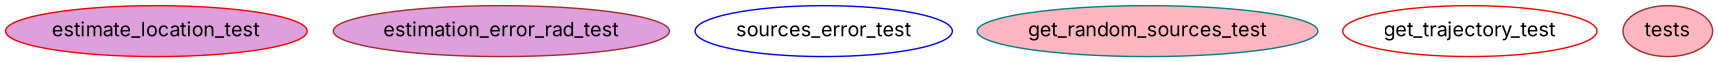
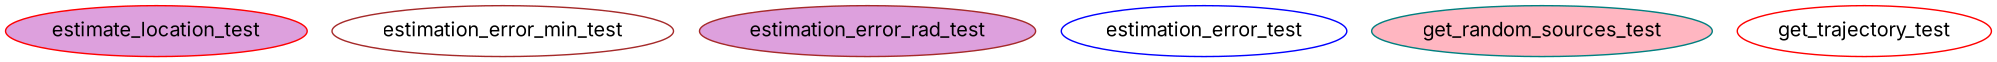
node "estimation_error_min_test": added
node "sources_error_test": label "sources_error_test" -> "estimation_error_test"
node "tests": removed
